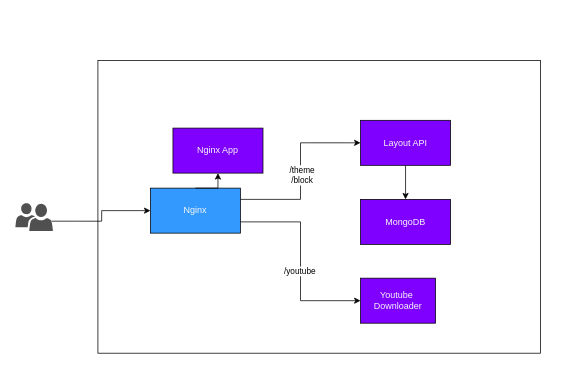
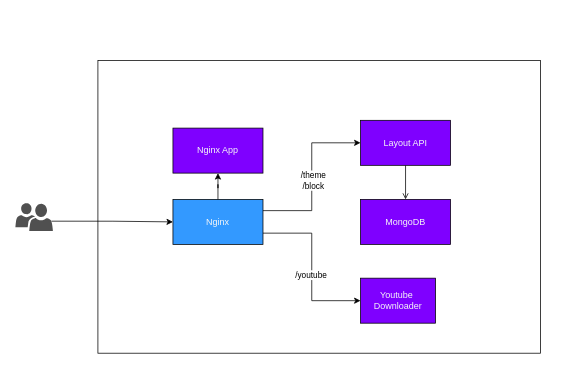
edge "Layout API" -> "MongoDB": arrowhead classic -> open
node "Nginx": moved (195, 210) -> (218, 222)
